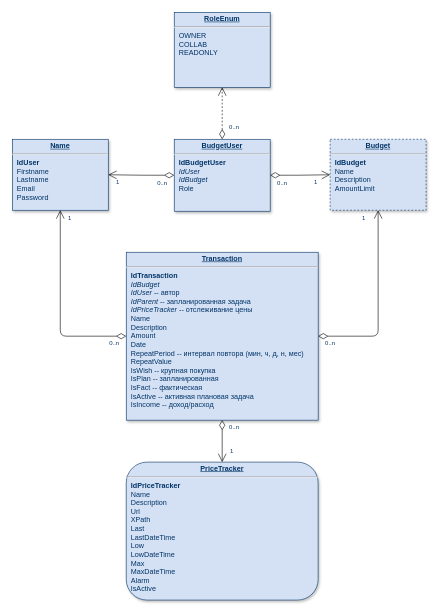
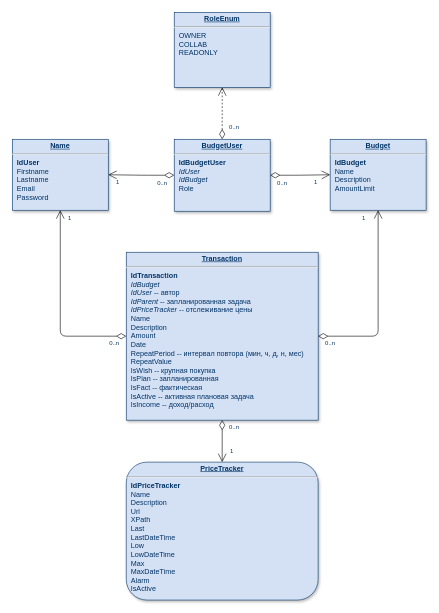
node "Budget IdBudget Name Description AmountLimit": style dashed -> solid
